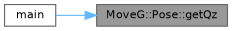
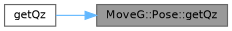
node "main": label "main" -> "getQz"
